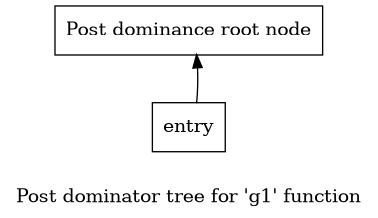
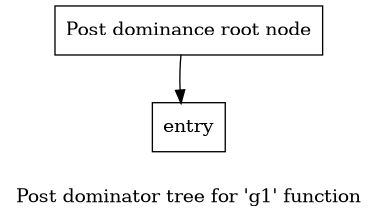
edge "entry" -> "Post dominance root node": reversed
